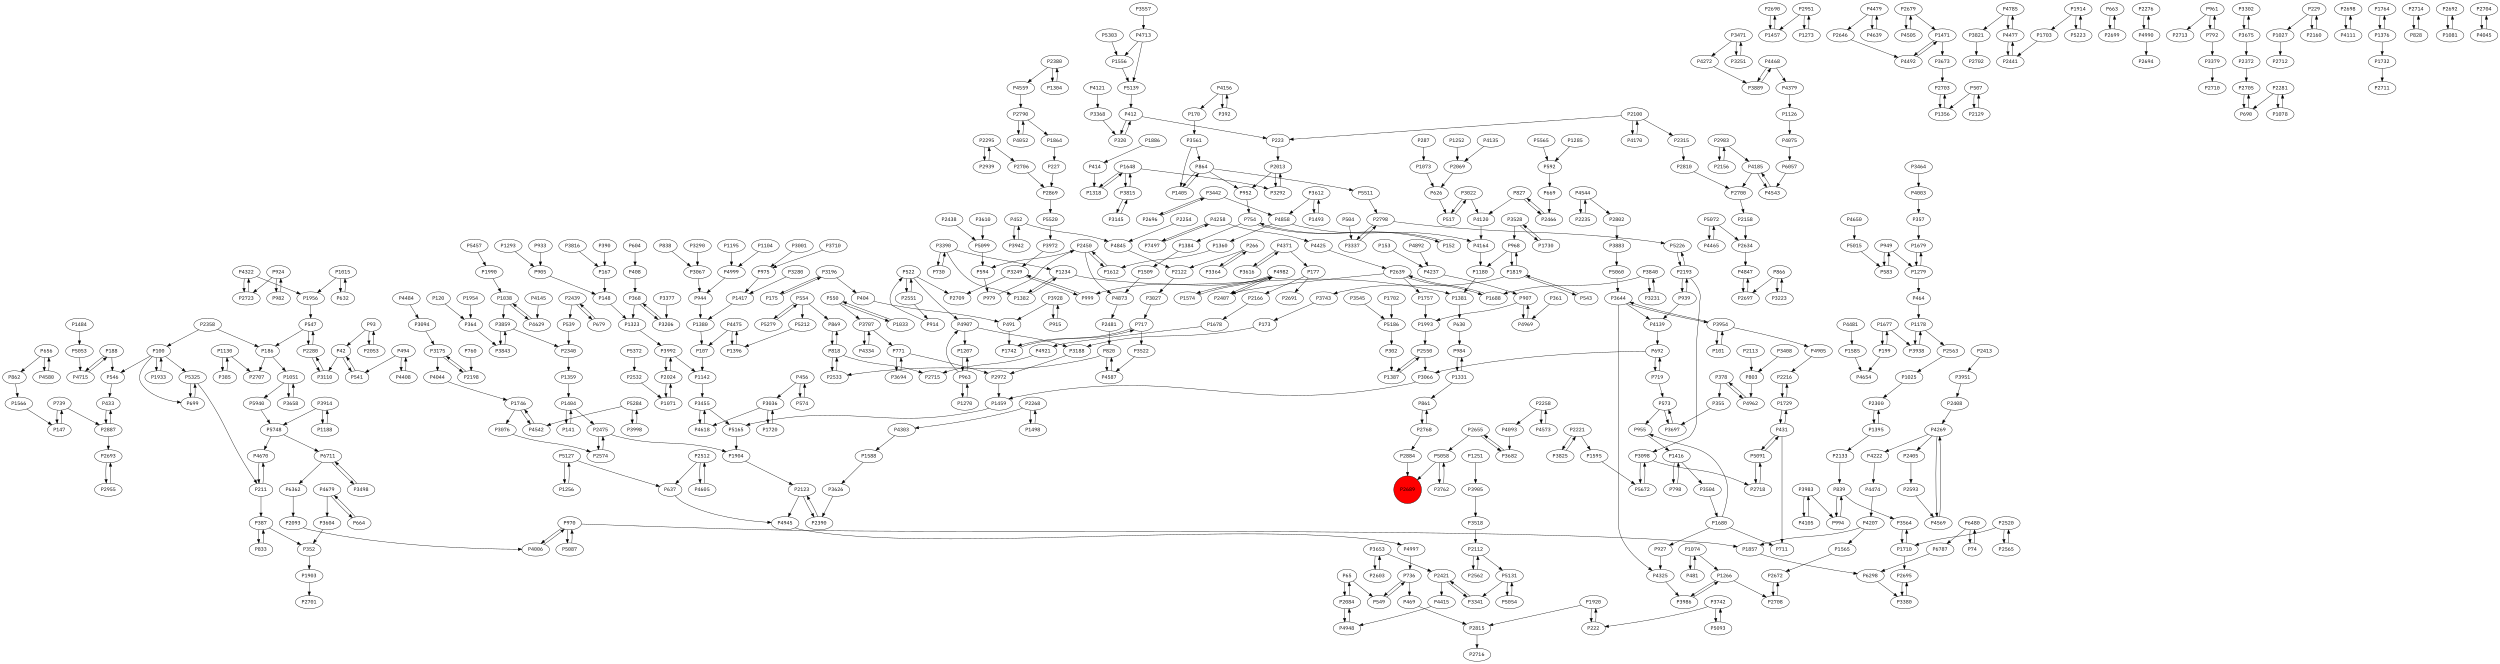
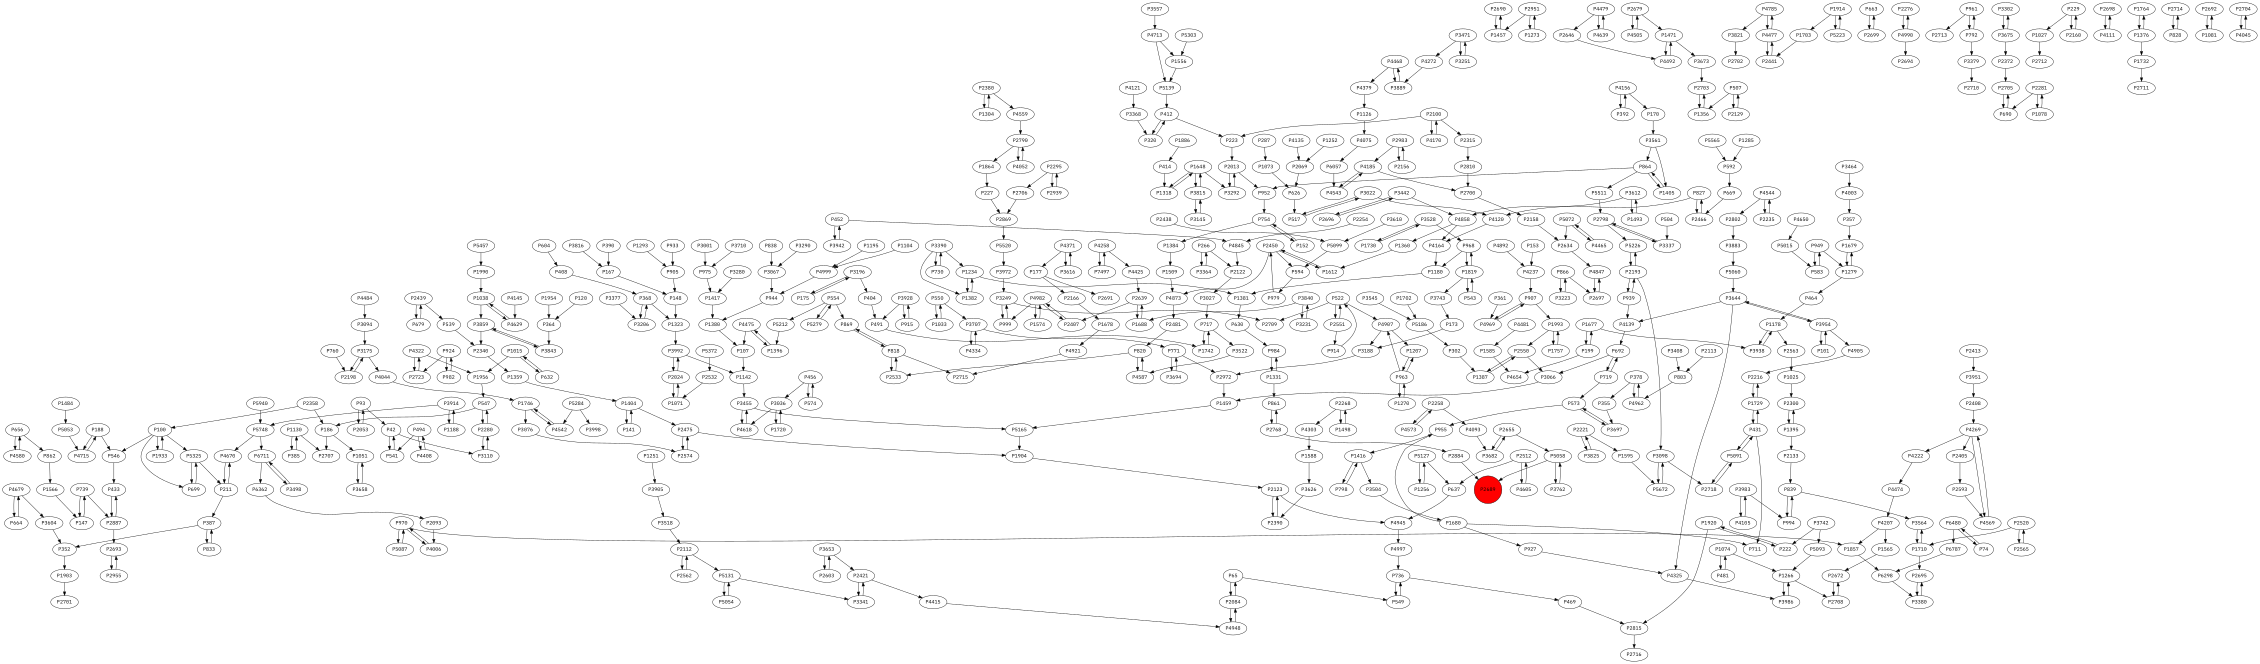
edge "P2639" -> "P1757": now "P1993" -> "P1757"
edge "P1051" -> "P5940": removed
edge "P3998" -> "P5284": removed
edge "P5093" -> "P3742": now "P5093" -> "P1266"
